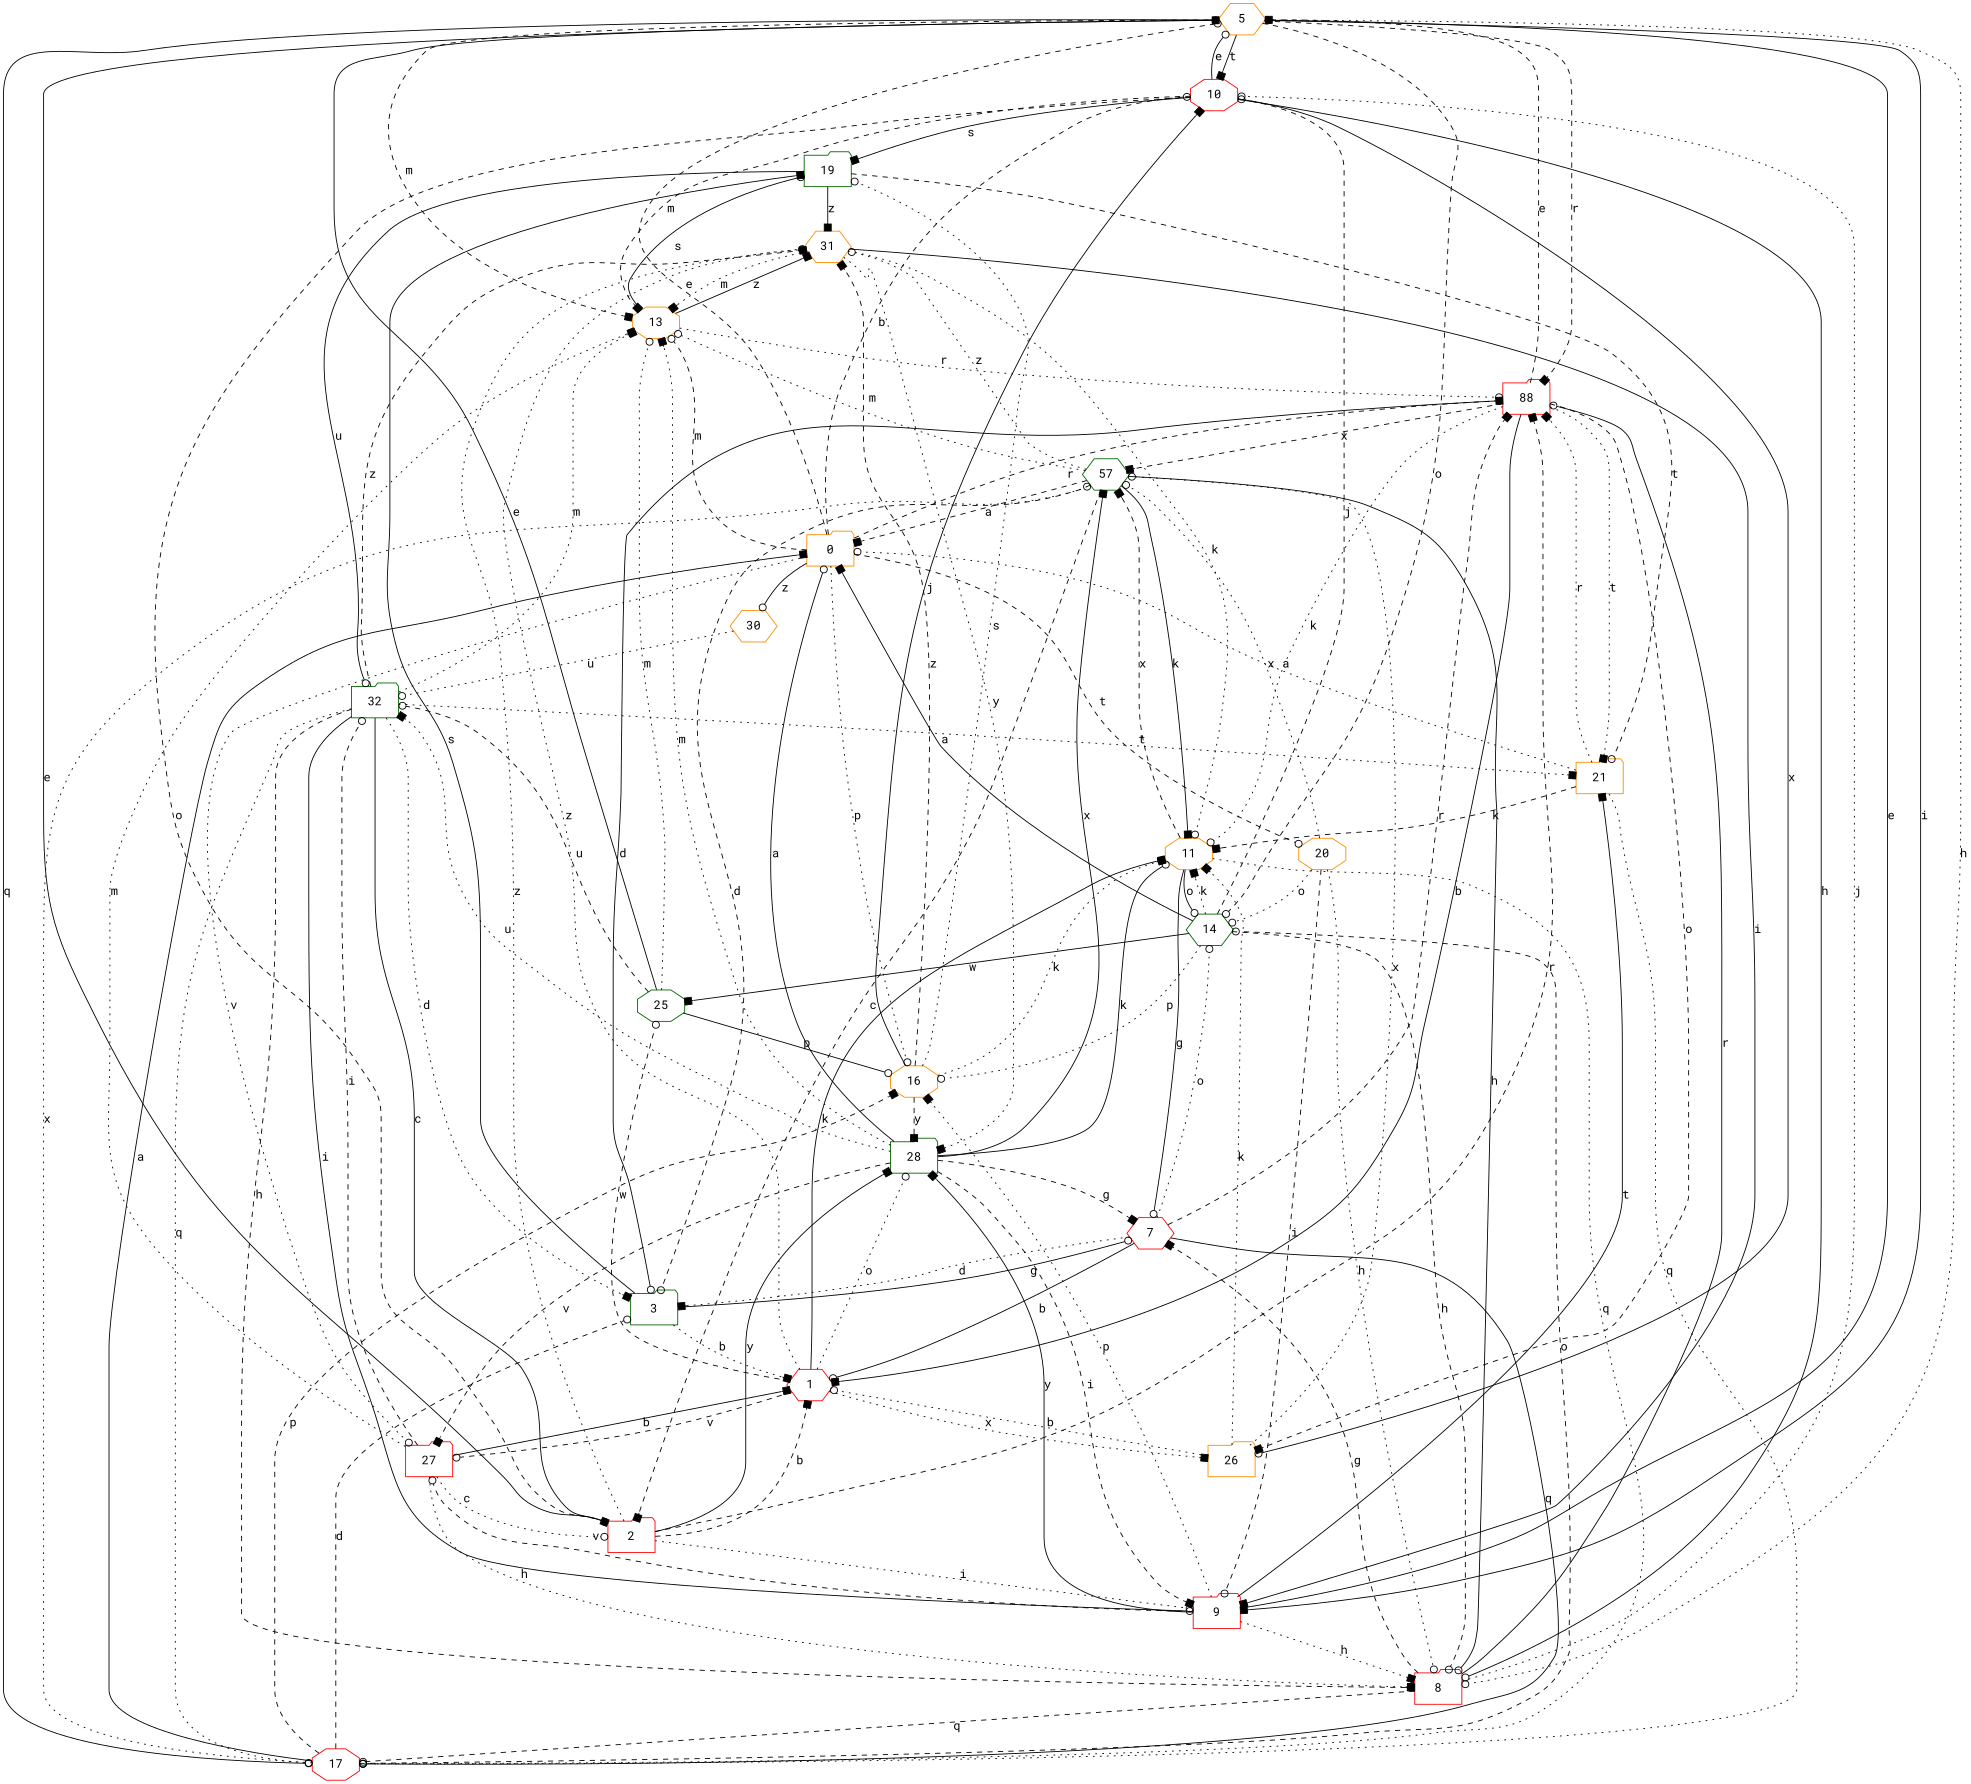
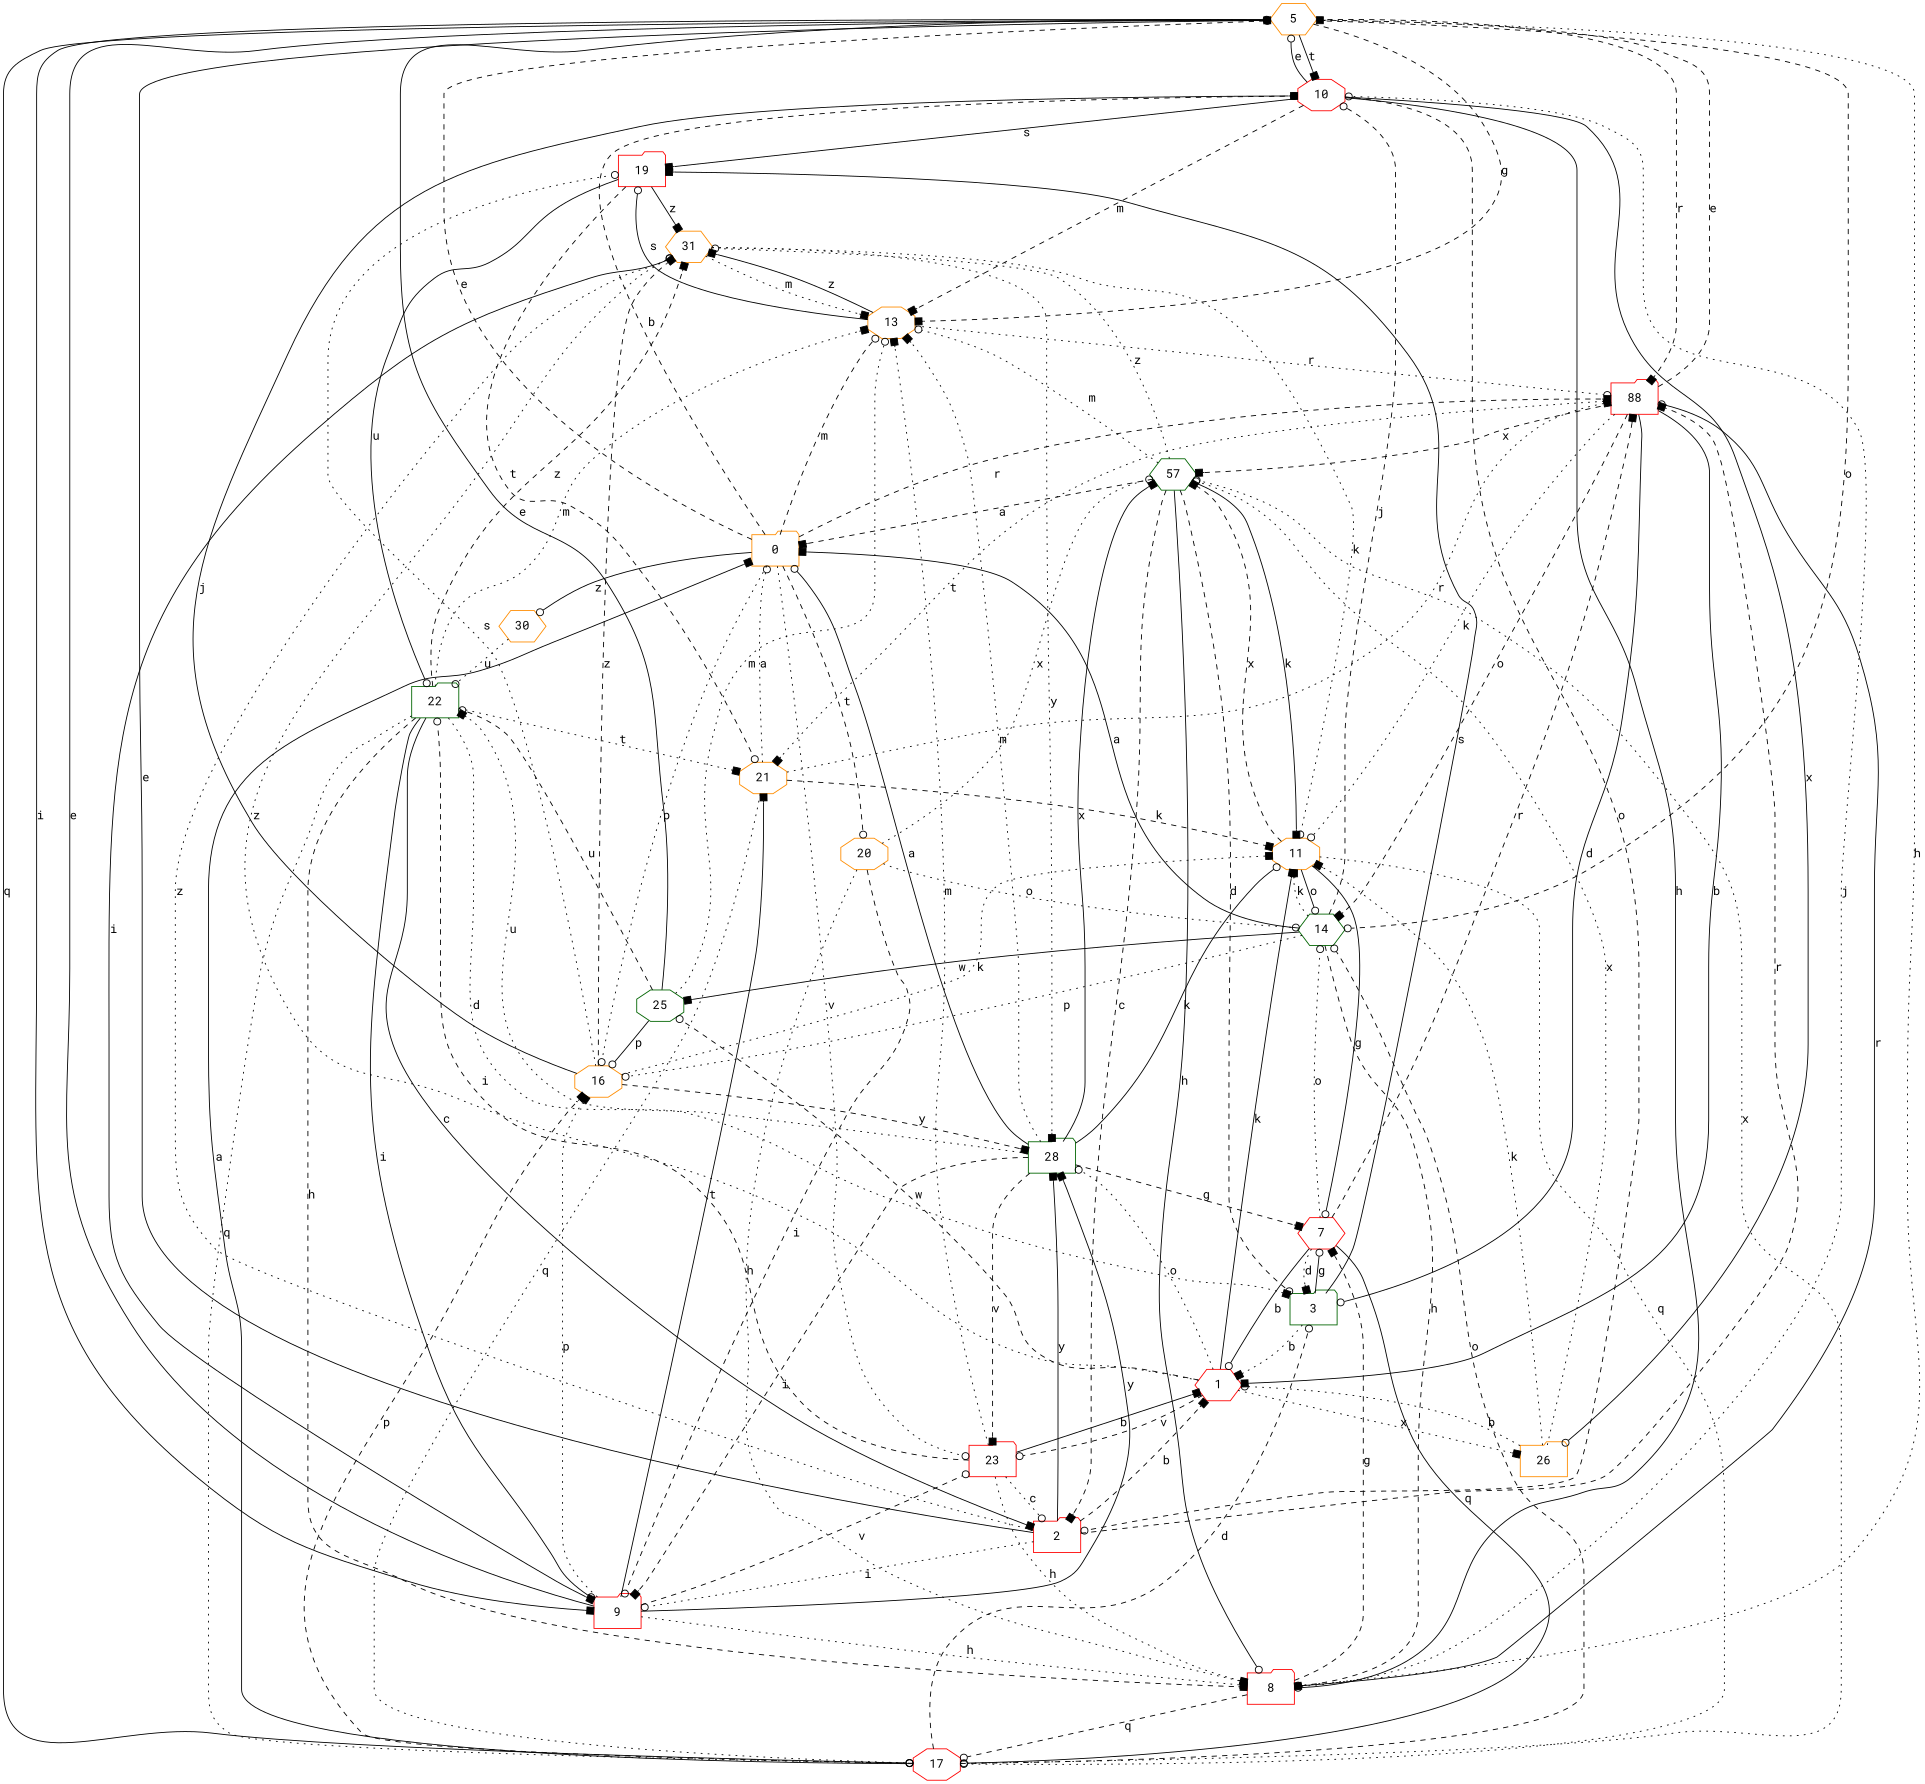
edge "5" -> "13": label "m" -> "g"
node "19": color darkgreen -> red
node "32": label "32" -> "22"
node "21": shape folder -> octagon
edge "88" -> "26": now "88" -> "14"
edge "14" -> "8": arrowhead odot -> box
node "27": label "27" -> "23"
